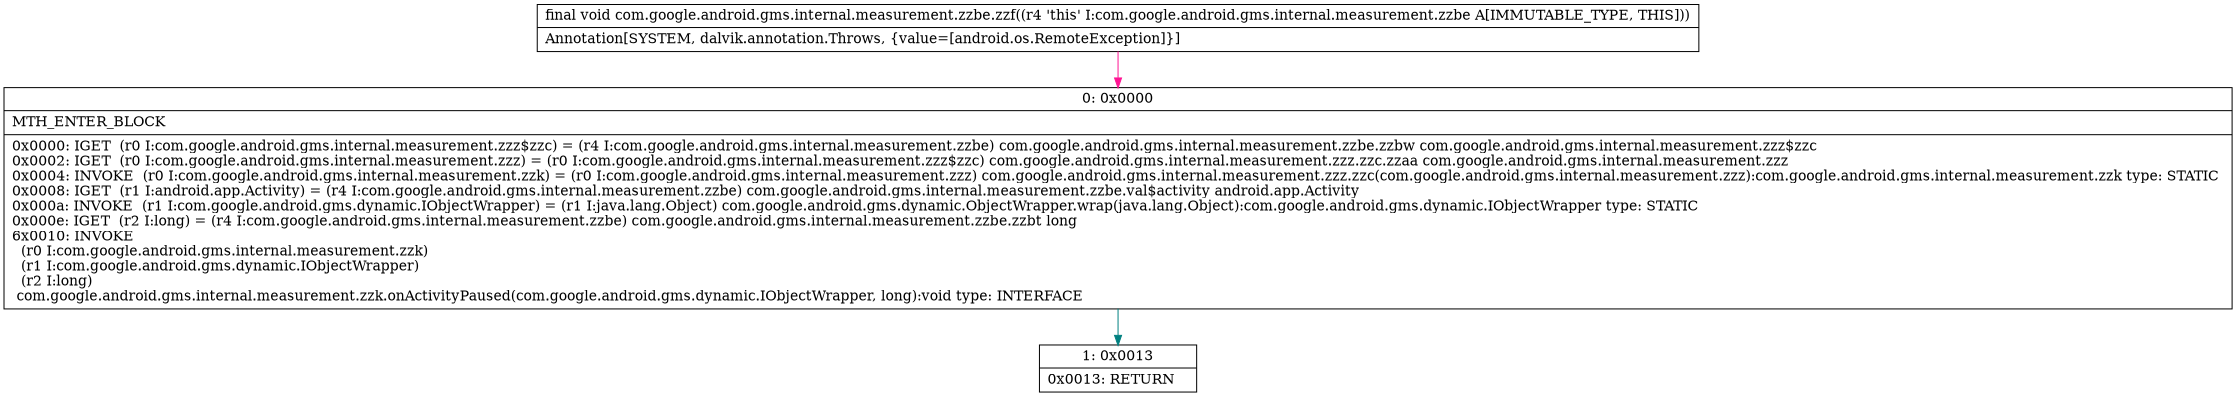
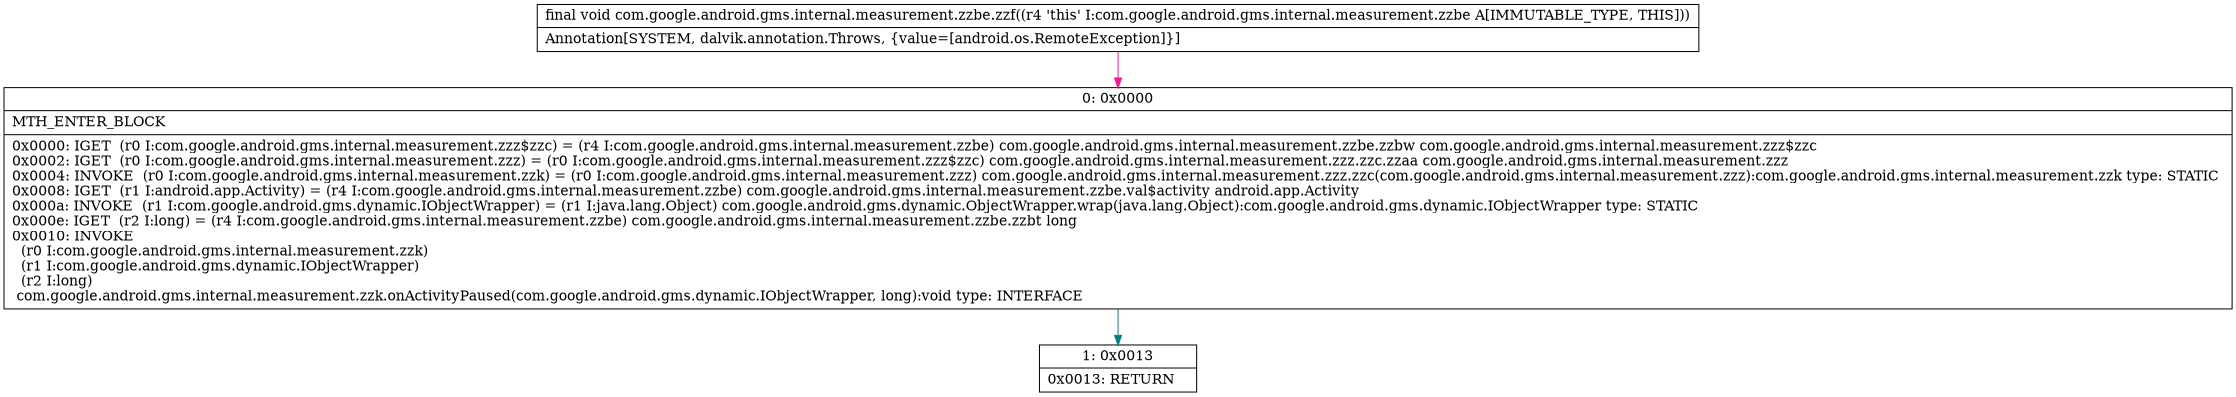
node "0: 0x0000": text "6x0010: INVOKE" -> "0x0010: INVOKE"
